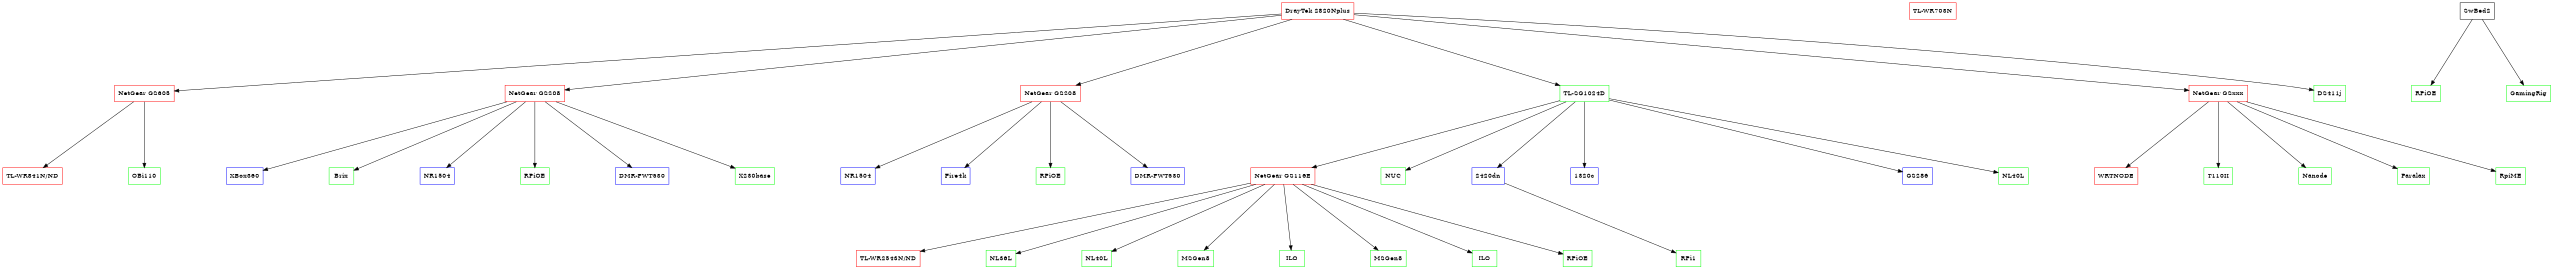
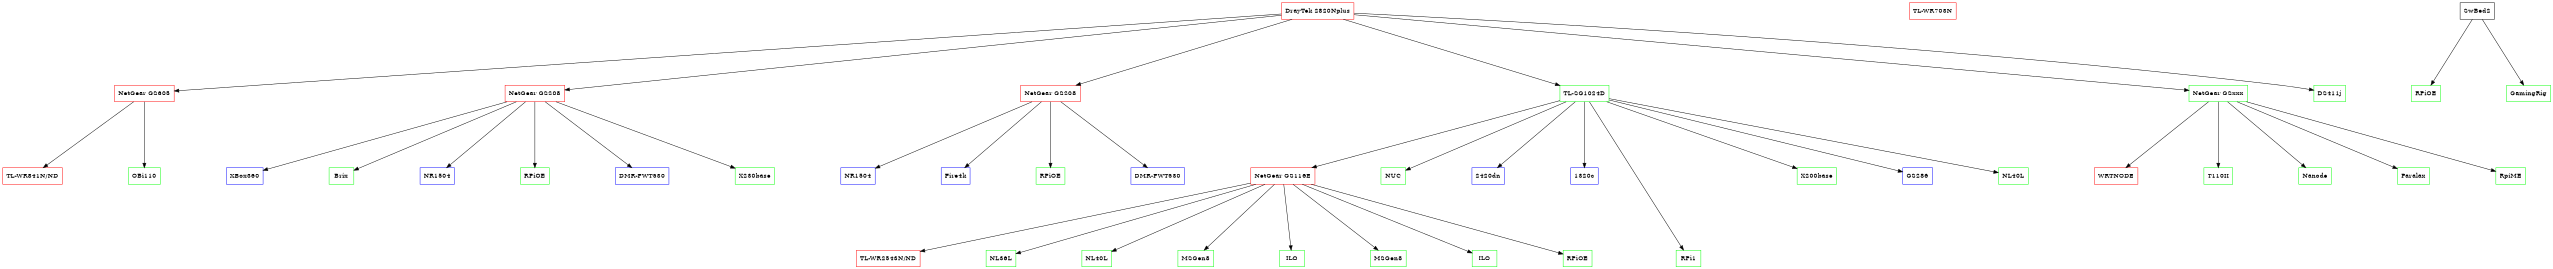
node "NetGear GSxxx": color red -> green
node "X200base": added
edge "2420dn" -> "RPi1": now "TL-SG1024D" -> "RPi1"
